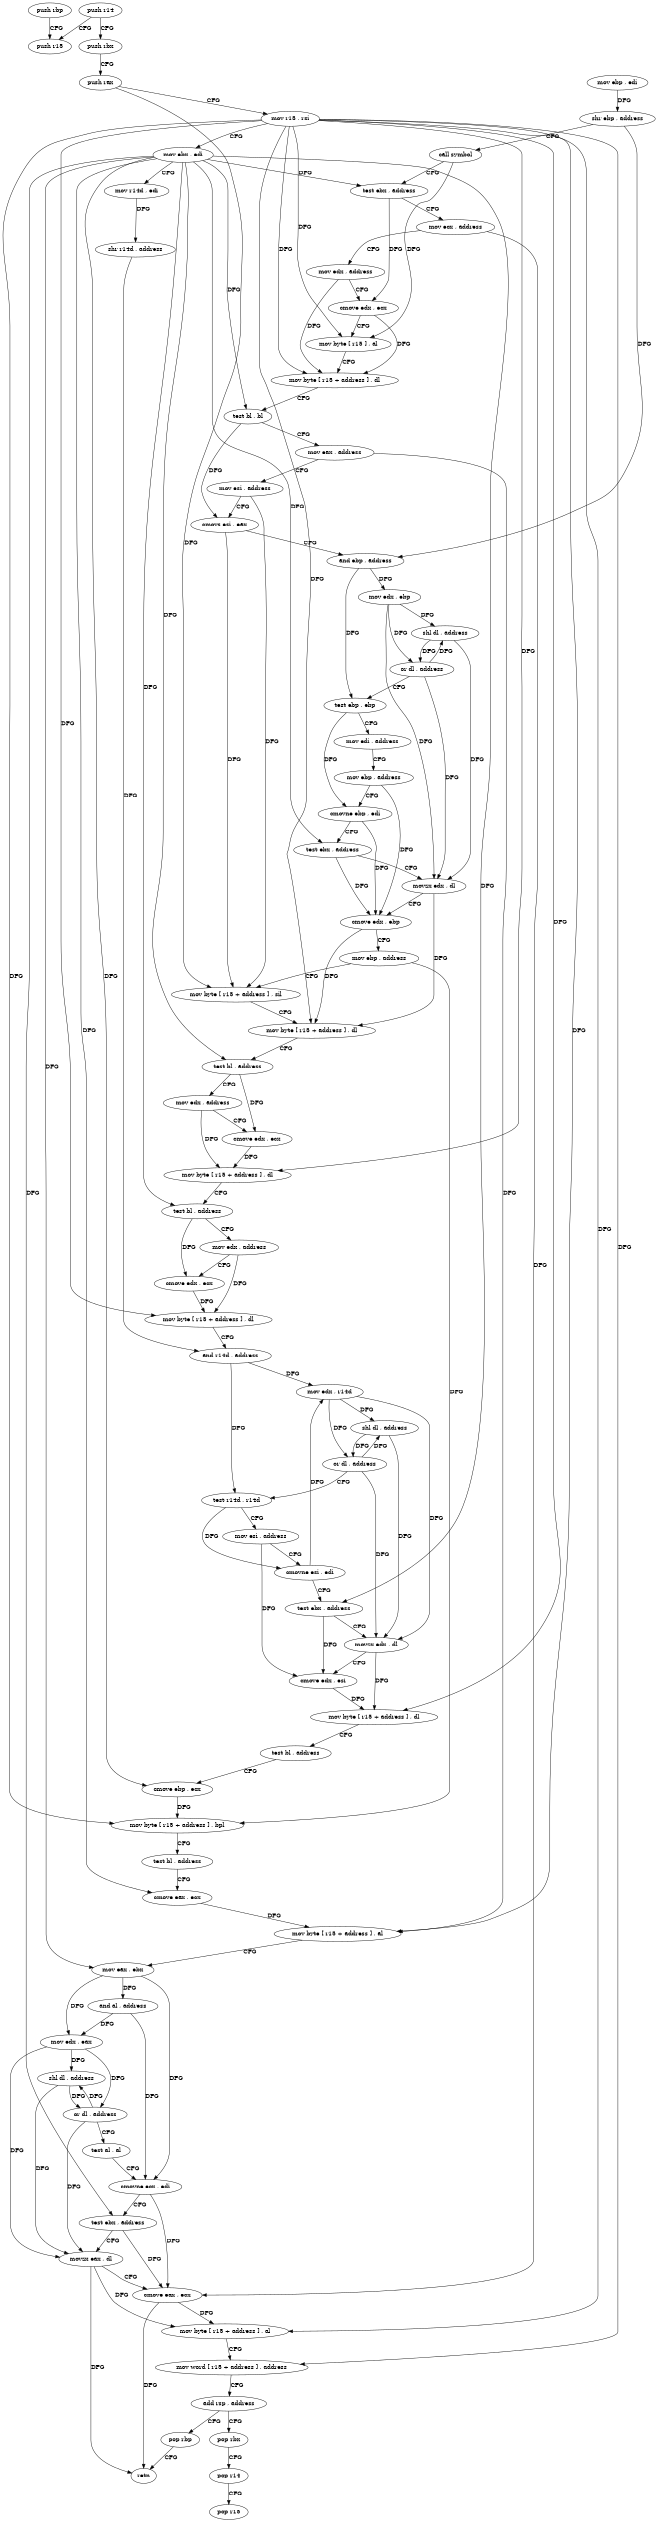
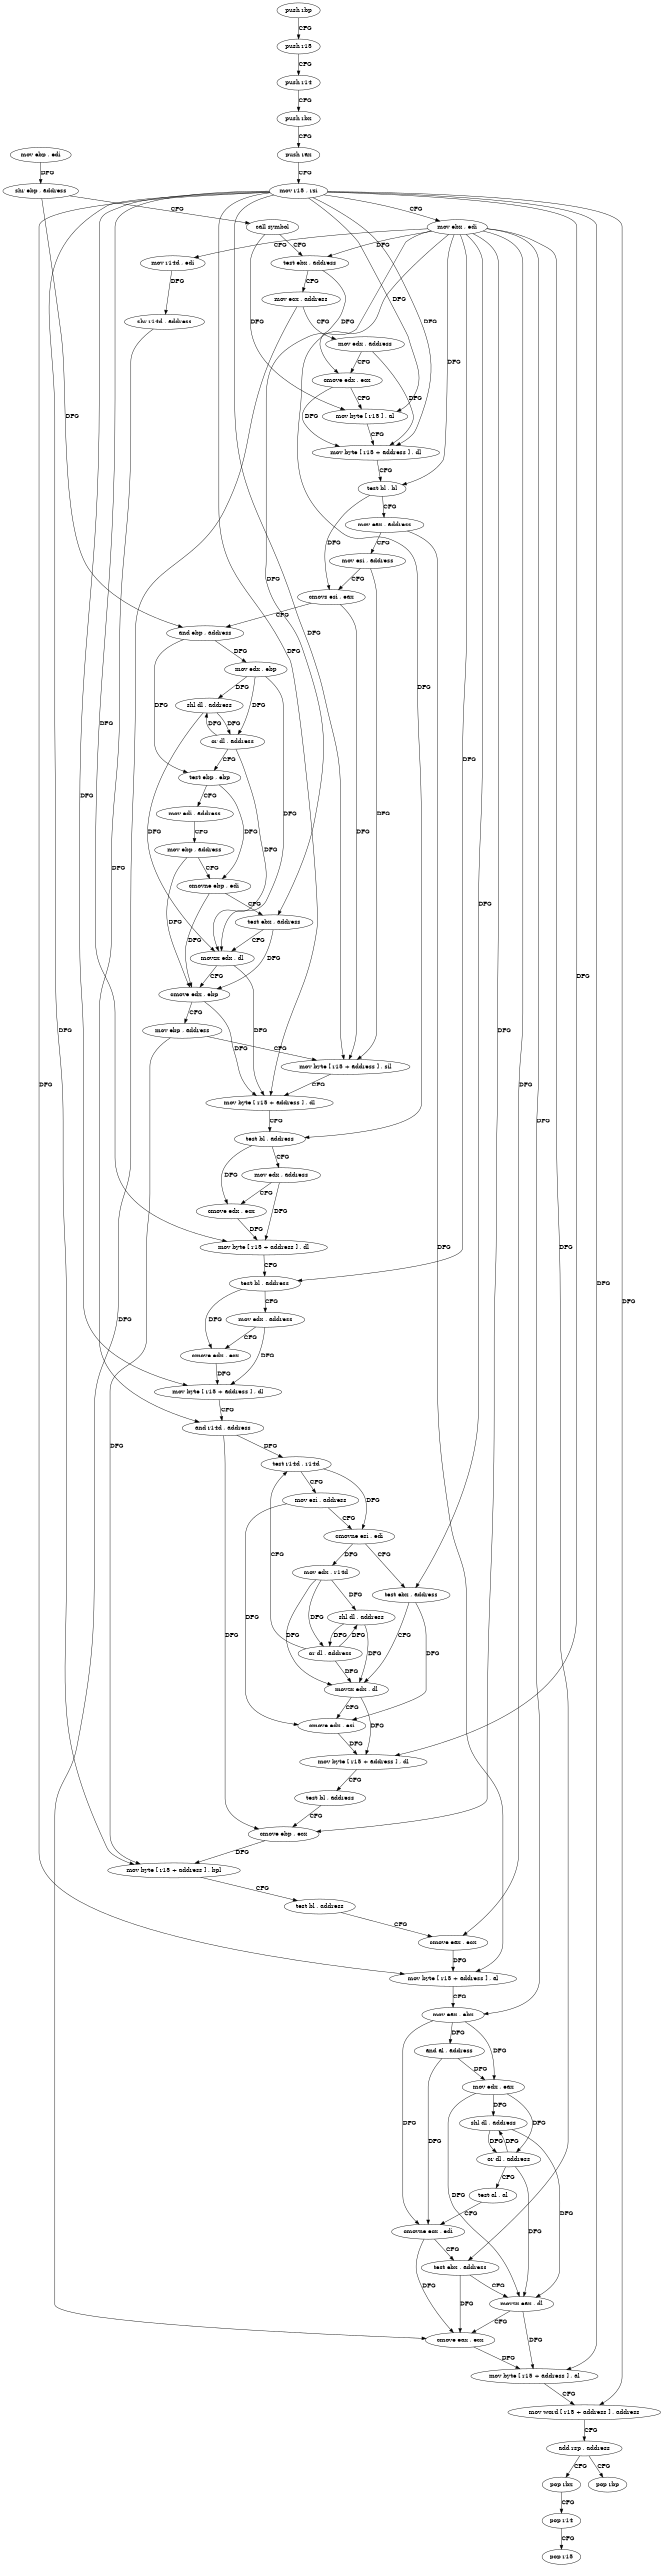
edge "push r14" -> "push r15": reversed
edge "push rax" -> "mov byte [ r15 + address ] , sil": now "mov r15 , rsi" -> "mov byte [ r15 + address ] , sil"
edge "and r14d , address" -> "mov edx , r14d": now "and r14d , address" -> "cmove ebp , ecx"
node "retn": removed
